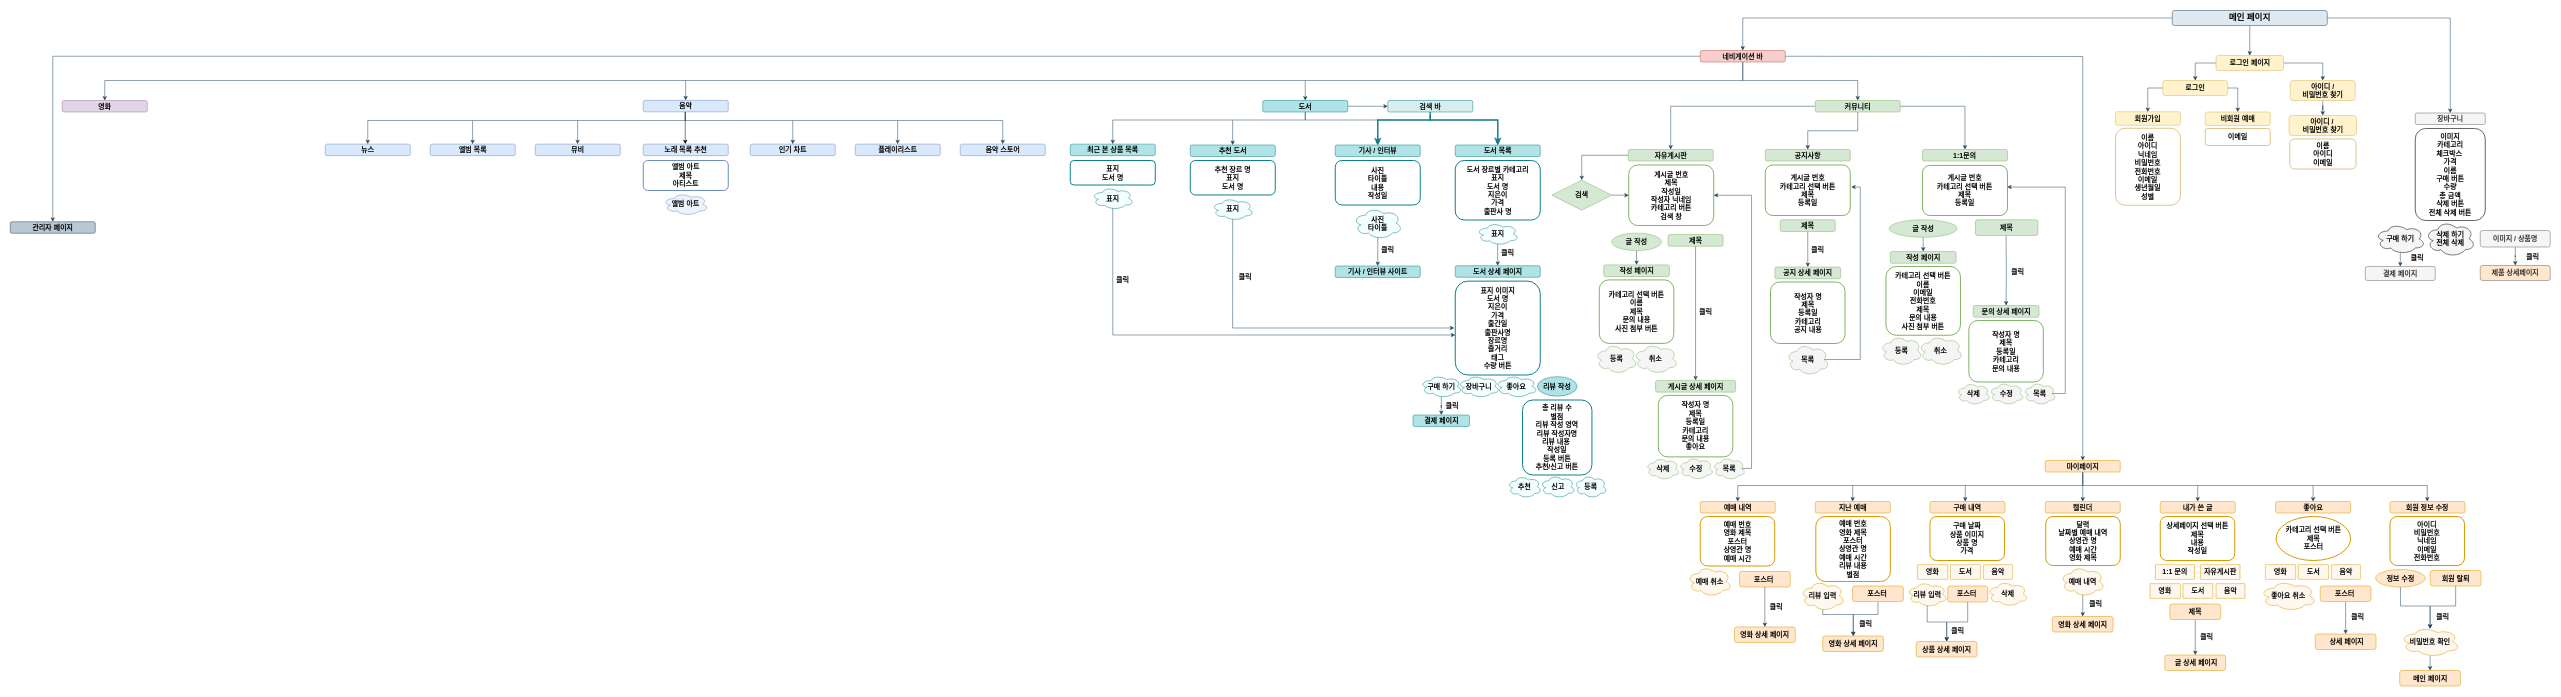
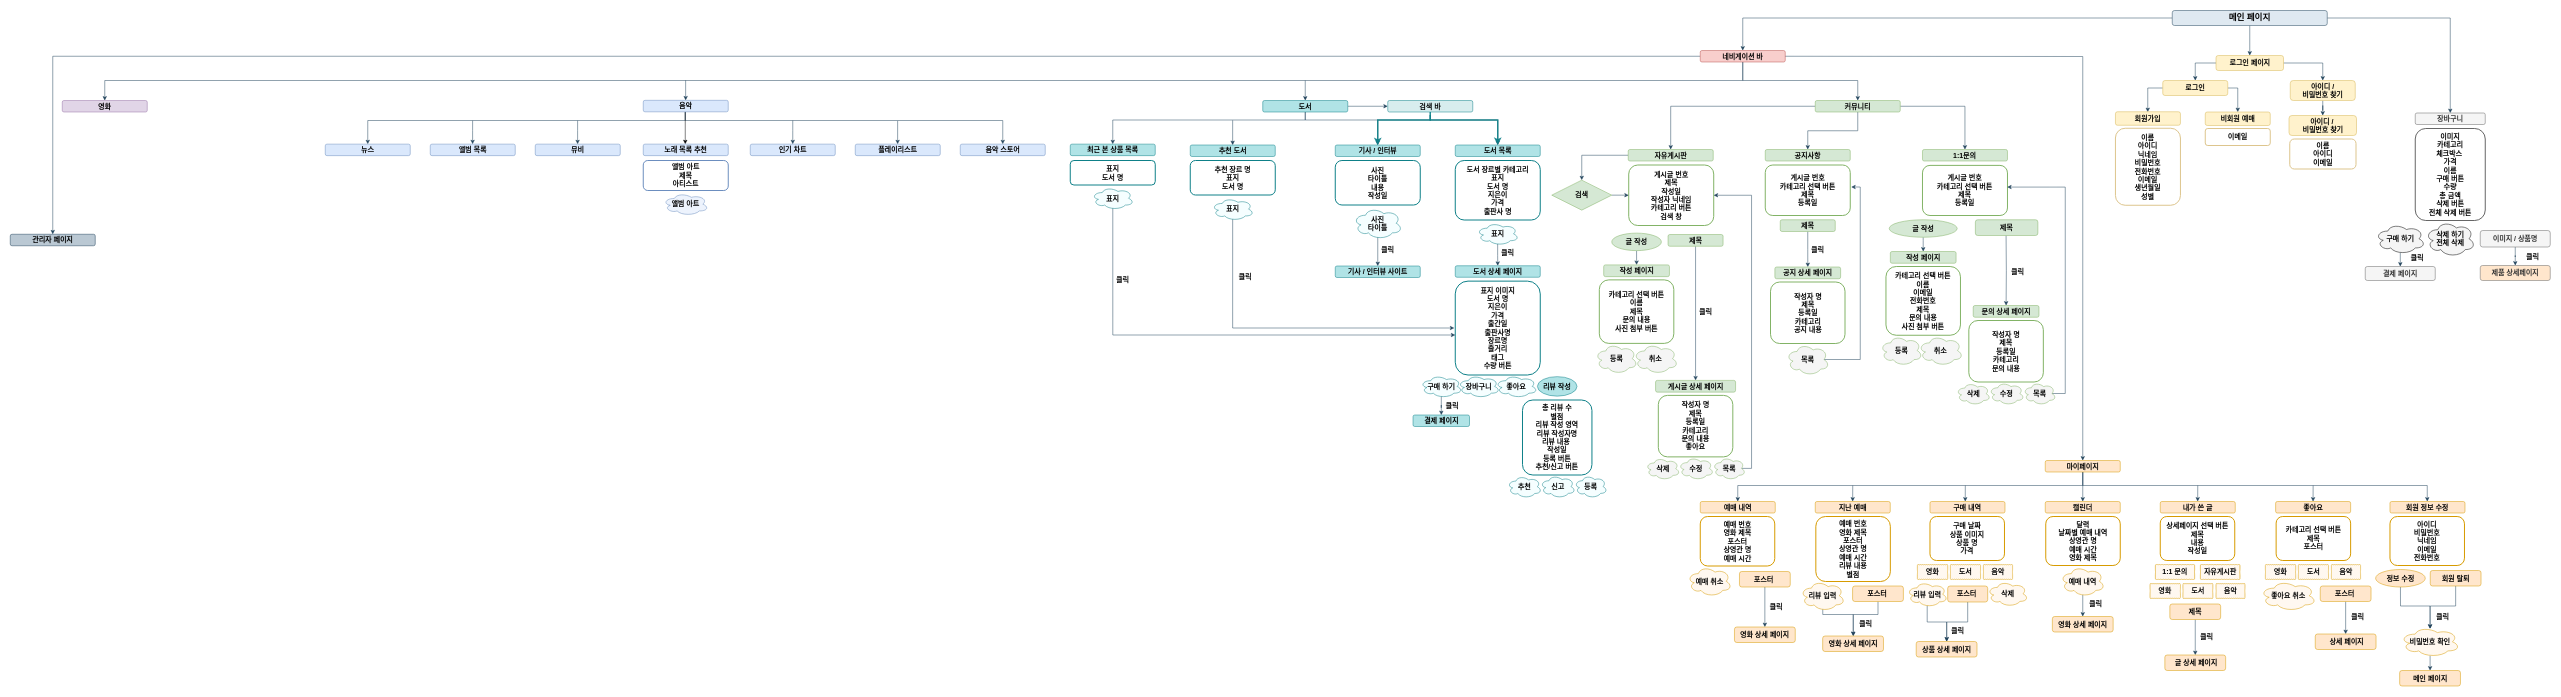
node "관리자 페이지": moved (53, 227) -> (53, 240)
node "카테고리 선택 버튼 제목 포스터": shape ellipse -> rounded rectangle
